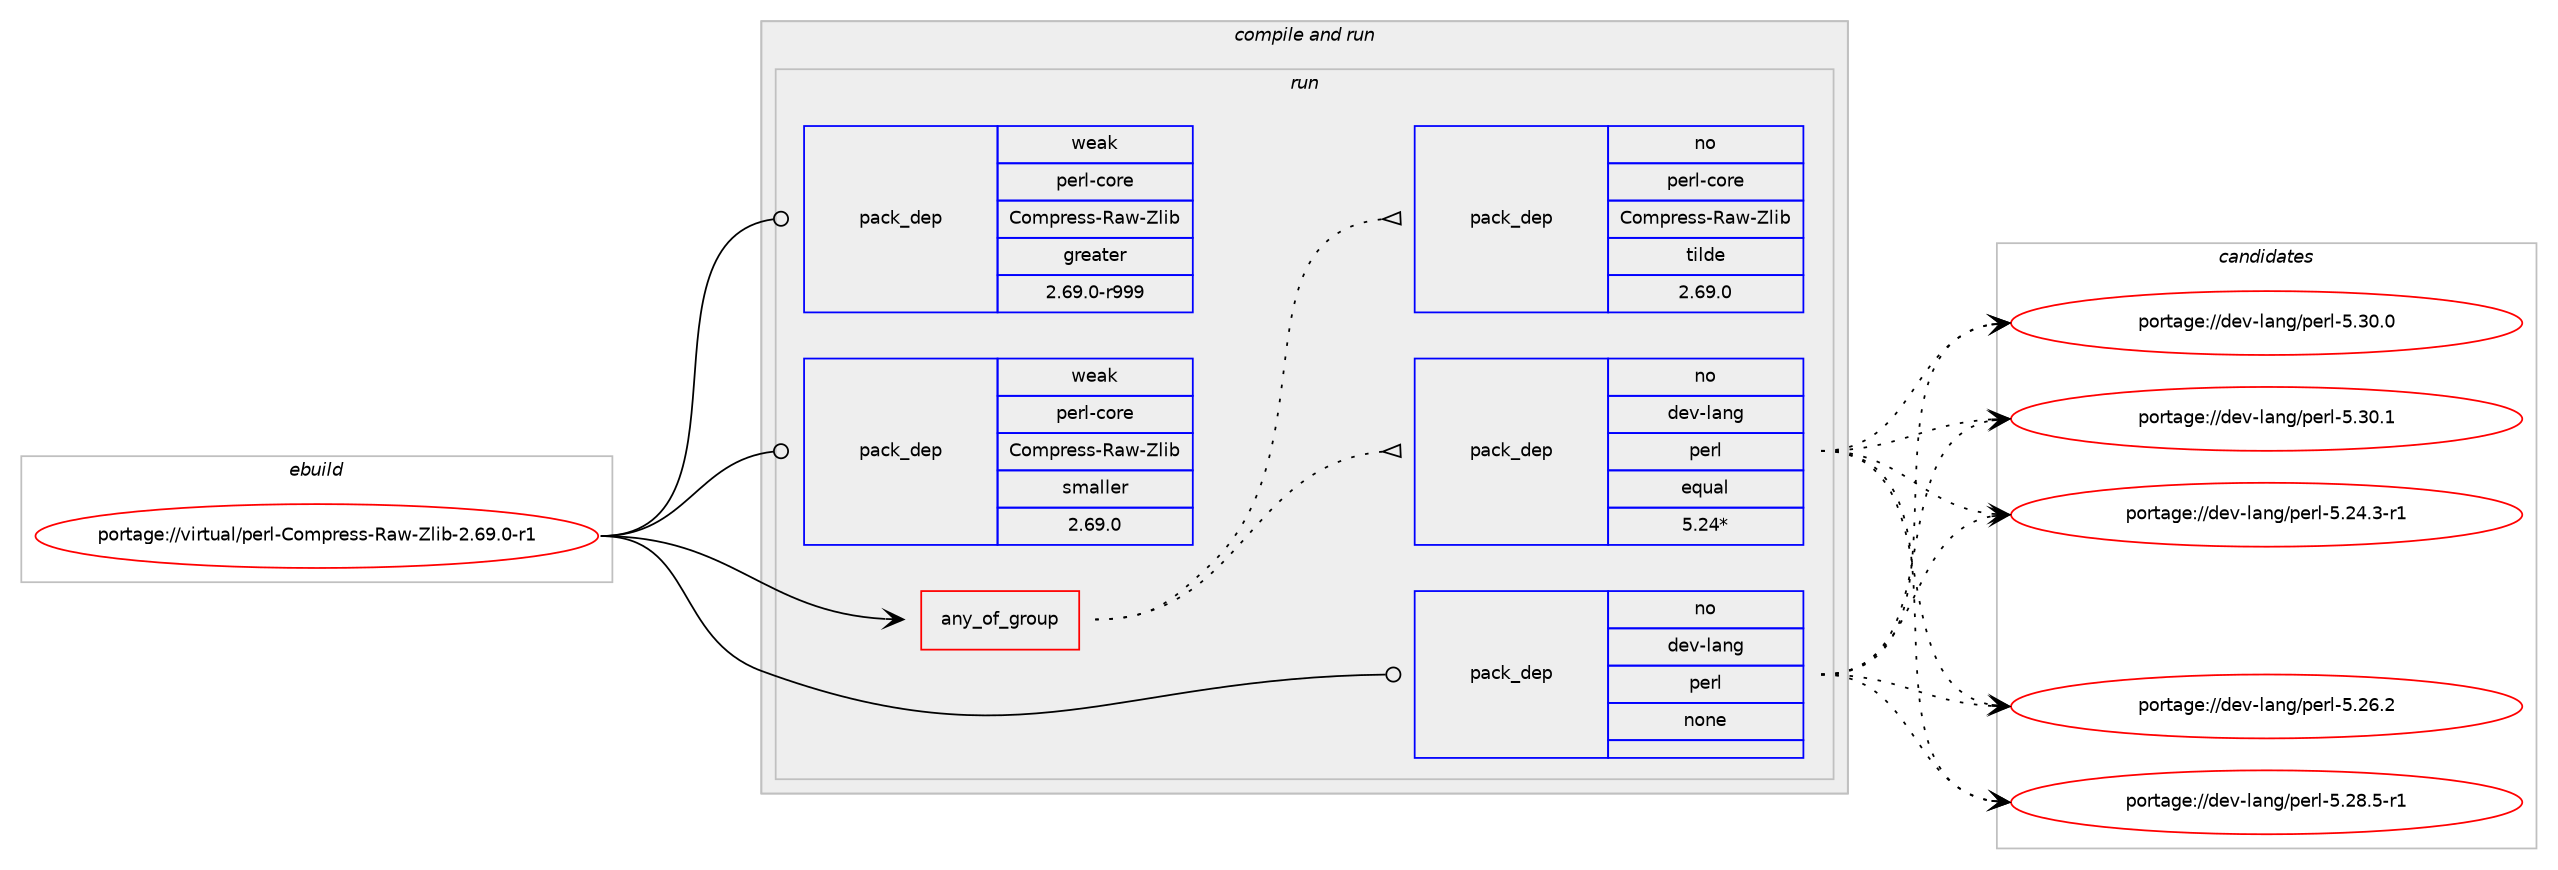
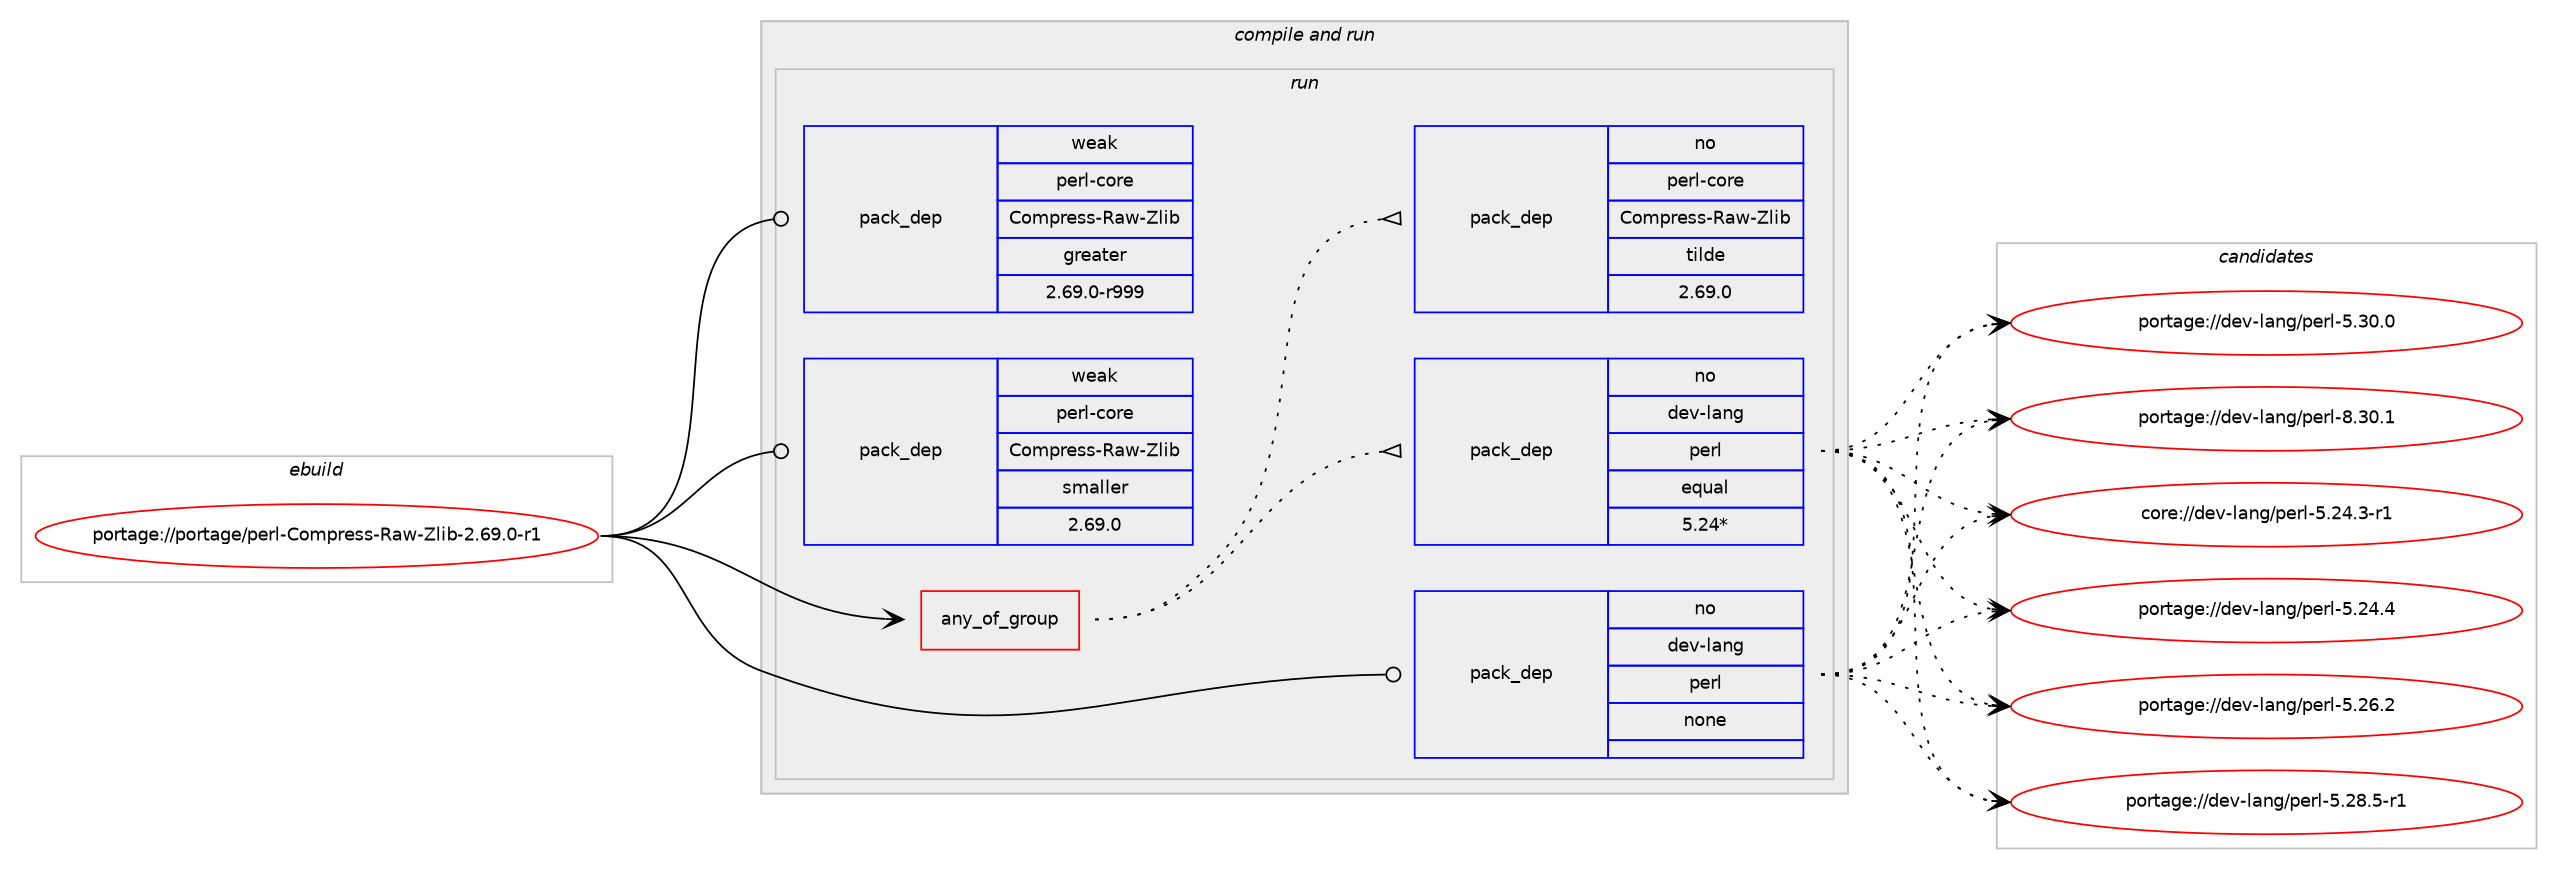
node "portage://dev-lang/perl-5.30.1": label "portage://dev-lang/perl-5.30.1" -> "portage://dev-lang/perl-8.30.1"
node "portage://dev-lang/perl-5.24.3-r1": label "portage://dev-lang/perl-5.24.3-r1" -> "core://dev-lang/perl-5.24.3-r1"
node "portage://virtual/perl-Compress-Raw-Zlib-2.69.0-r1": label "portage://virtual/perl-Compress-Raw-Zlib-2.69.0-r1" -> "portage://portage/perl-Compress-Raw-Zlib-2.69.0-r1"
node "portage://dev-lang/perl-5.24.4": added
